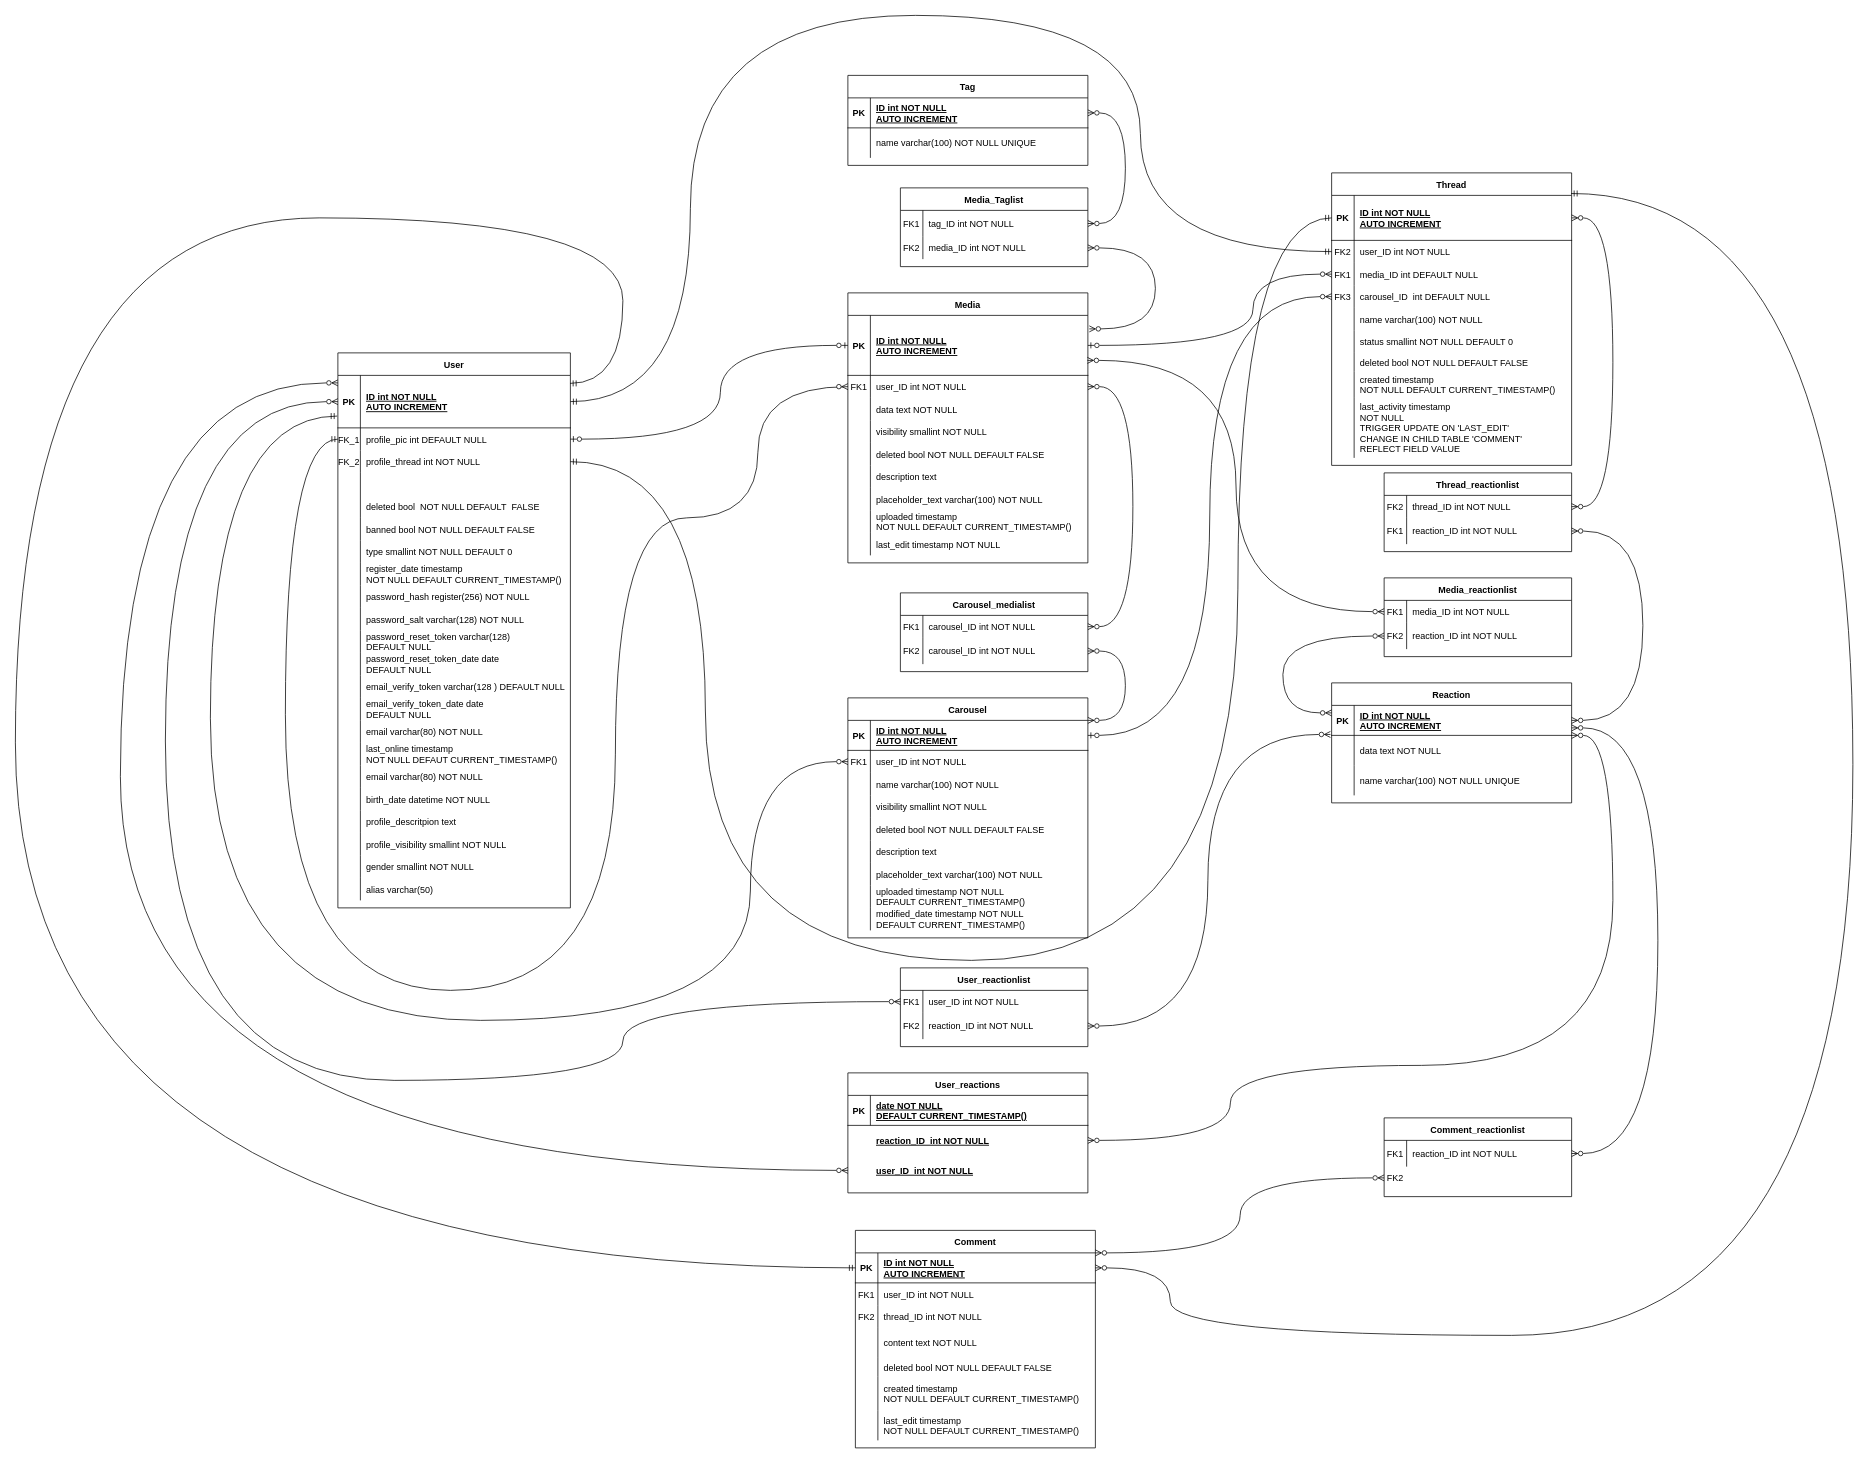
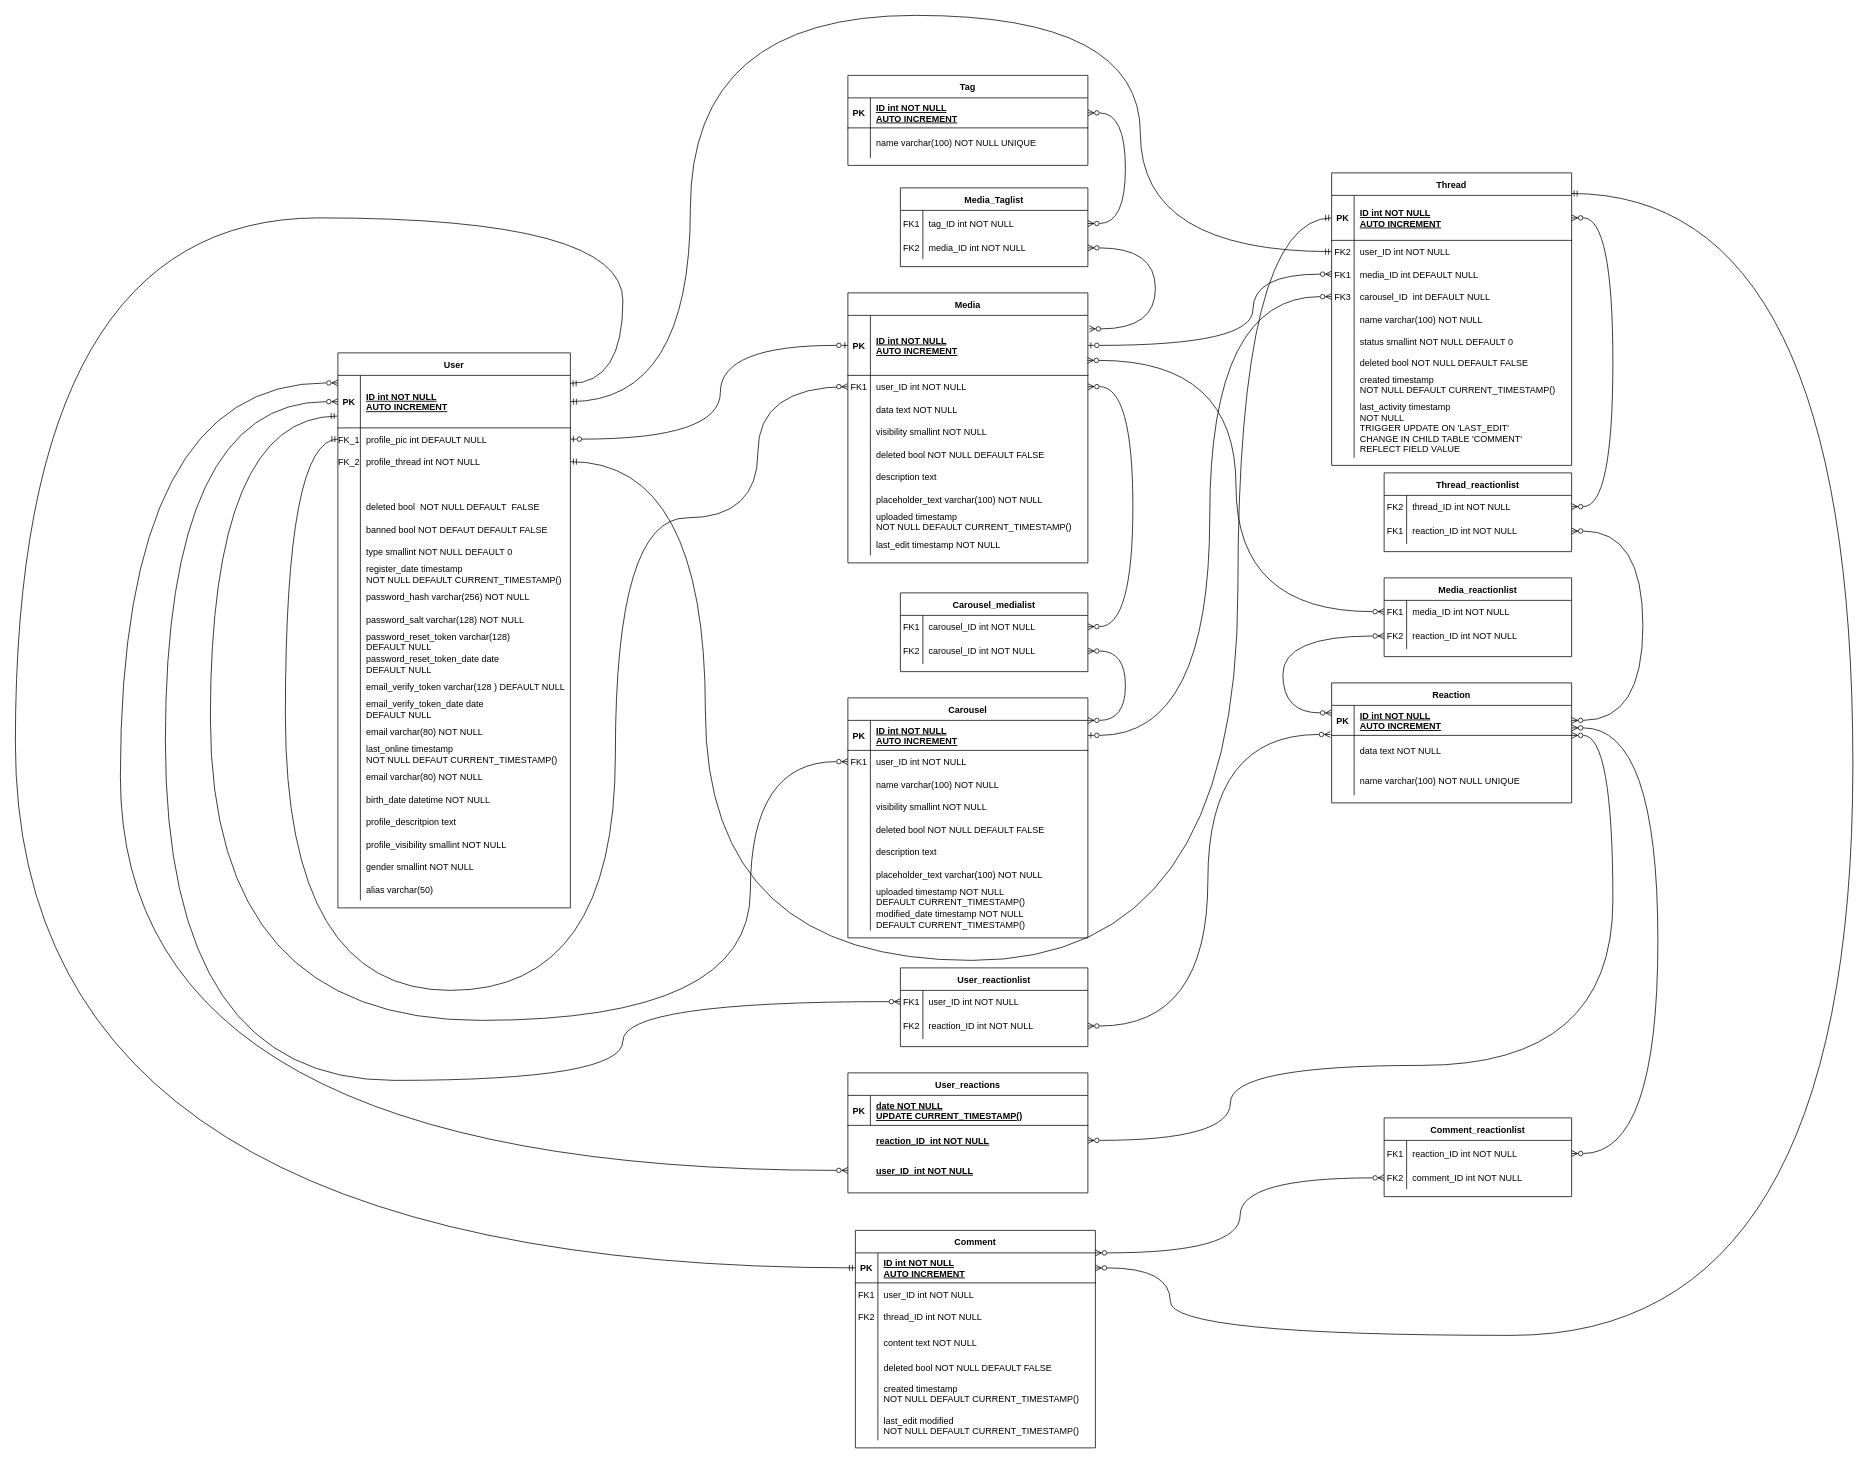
node "banned bool NOT NULL DEFAULT FALSE": label "banned bool NOT NULL DEFAULT FALSE" -> "banned bool NOT DEFAUT DEFAULT FALSE"
node "password_hash register(256) NOT NULL": label "password_hash register(256) NOT NULL" -> "password_hash varchar(256) NOT NULL"
node "date NOT NULL DEFAULT CURRENT_TIMESTAMP()": label "date NOT NULL DEFAULT CURRENT_TIMESTAMP()" -> "date NOT NULL UPDATE CURRENT_TIMESTAMP()"
node "comment_ID int NOT NULL": added
node "last_edit timestamp NOT NULL DEFAULT CURRENT_TIMESTAMP()": label "last_edit timestamp NOT NULL DEFAULT CURRENT_TIMESTAMP()" -> "last_edit modified NOT NULL DEFAULT CURRENT_TIMESTAMP()"
